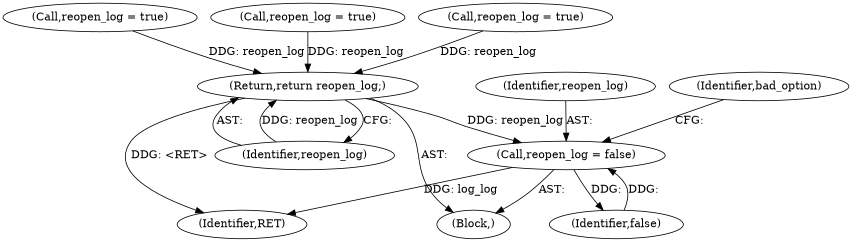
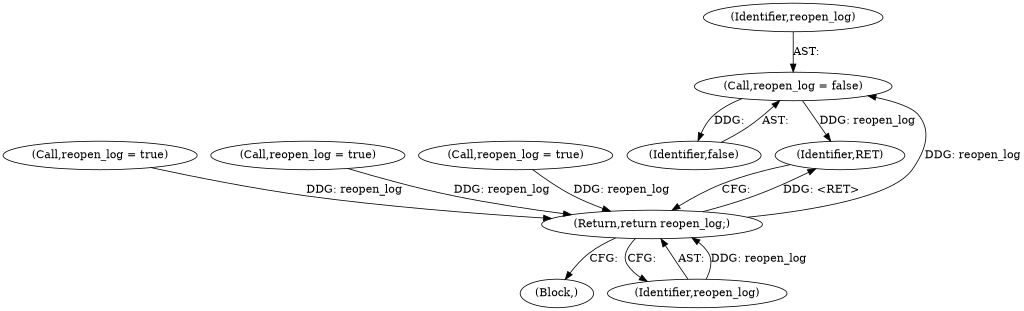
node "(Identifier,bad_option)": removed
edge "(Return,return reopen_log;)" -> "(Block,)": label "AST: " -> "CFG: "
edge "(Identifier,RET)" -> "(Return,return reopen_log;)": added, label "CFG:"
edge "(Call,reopen_log = false)" -> "(Identifier,RET)": label "DDG: log_log" -> "DDG: reopen_log"
edge "(Identifier,false)" -> "(Call,reopen_log = false)": label "DDG: " -> "AST: "
edge "(Call,reopen_log = false)" -> "(Block,)": removed, label "AST:"
